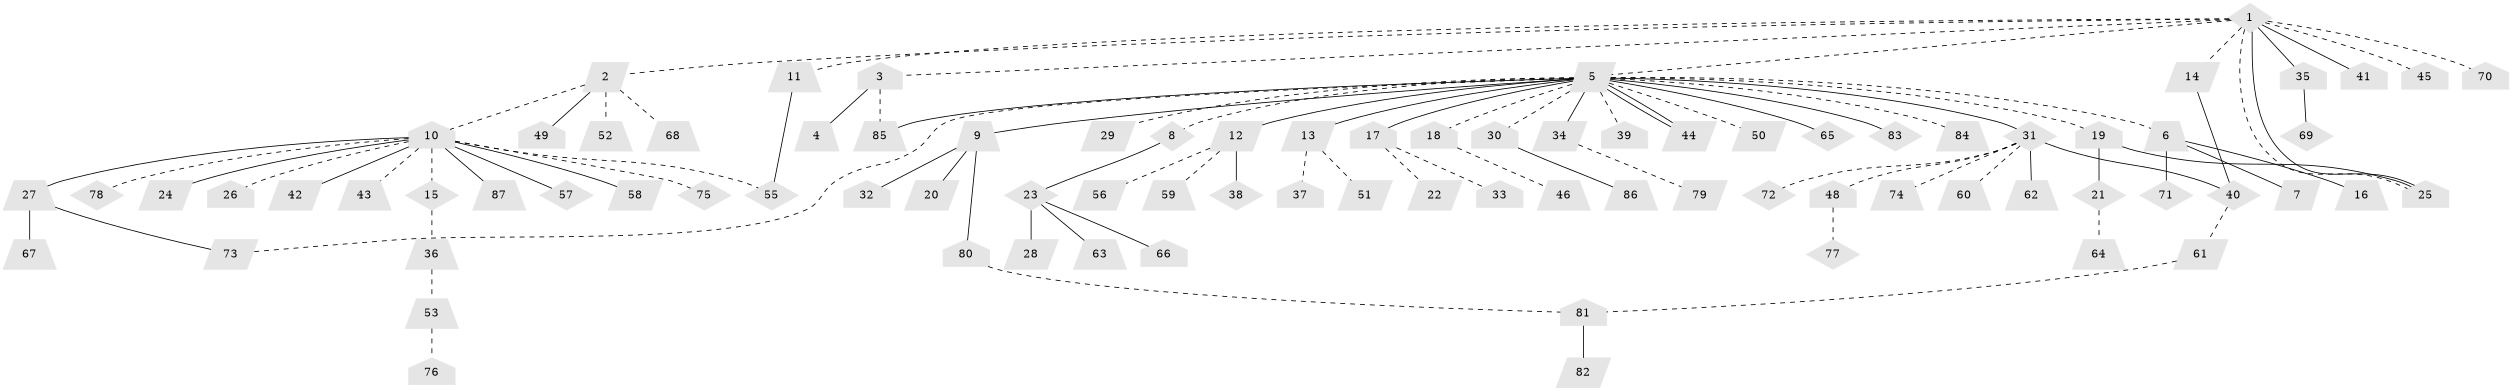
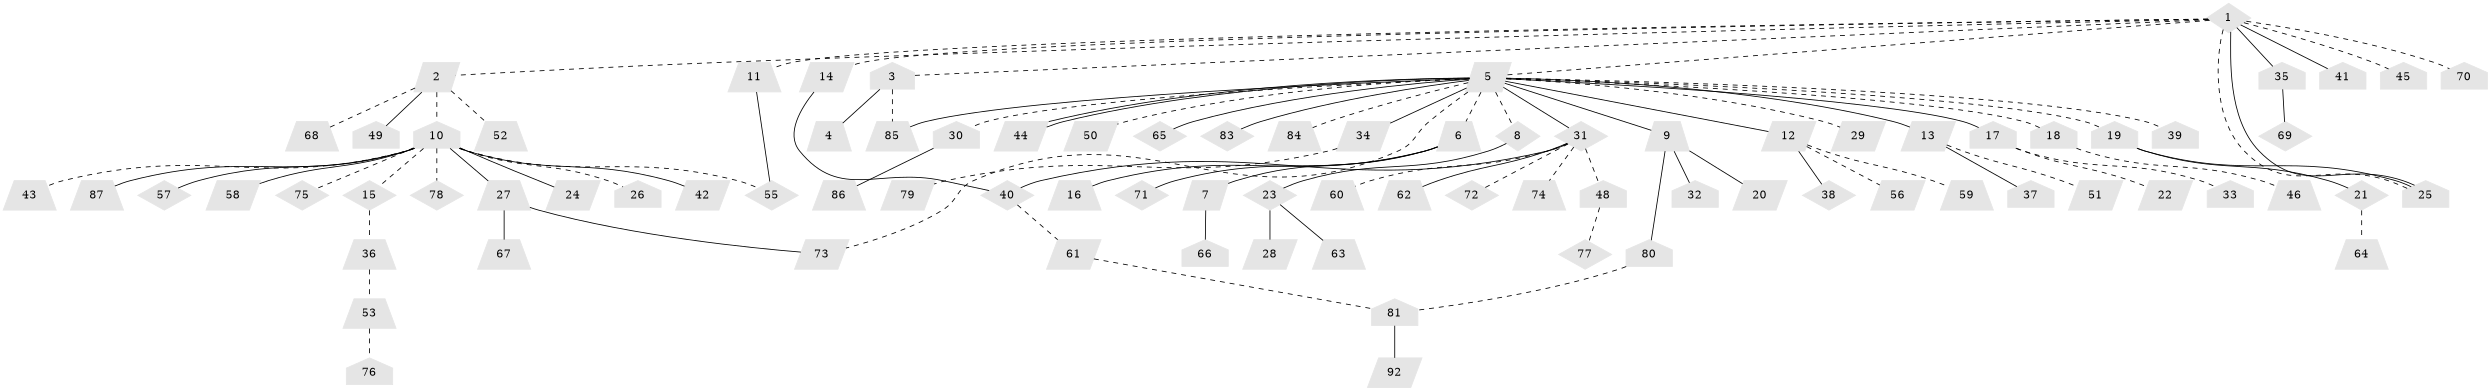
edge "13" -- "37": style dashed -> solid
edge "23" -- "66": now "7" -- "66"
node "82": label "82" -> "92"
